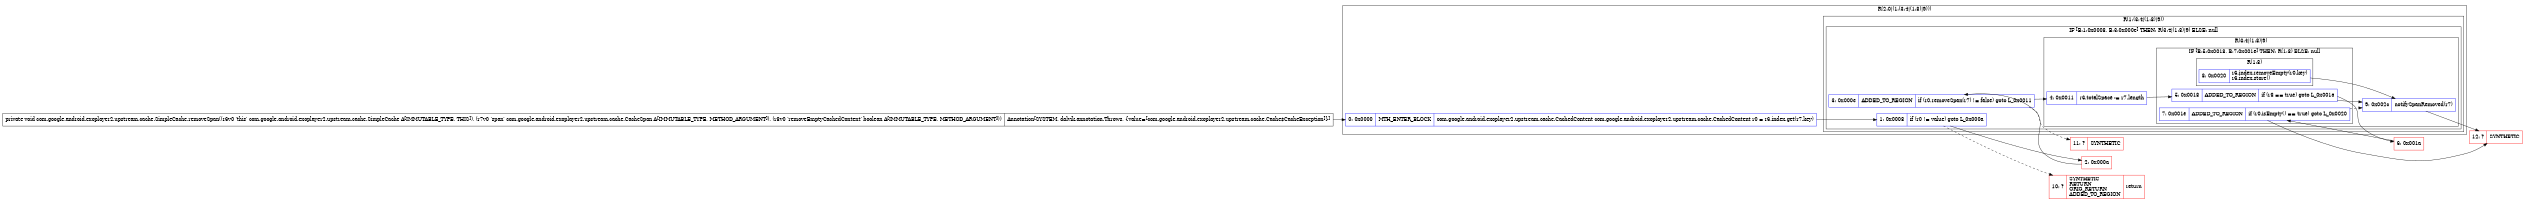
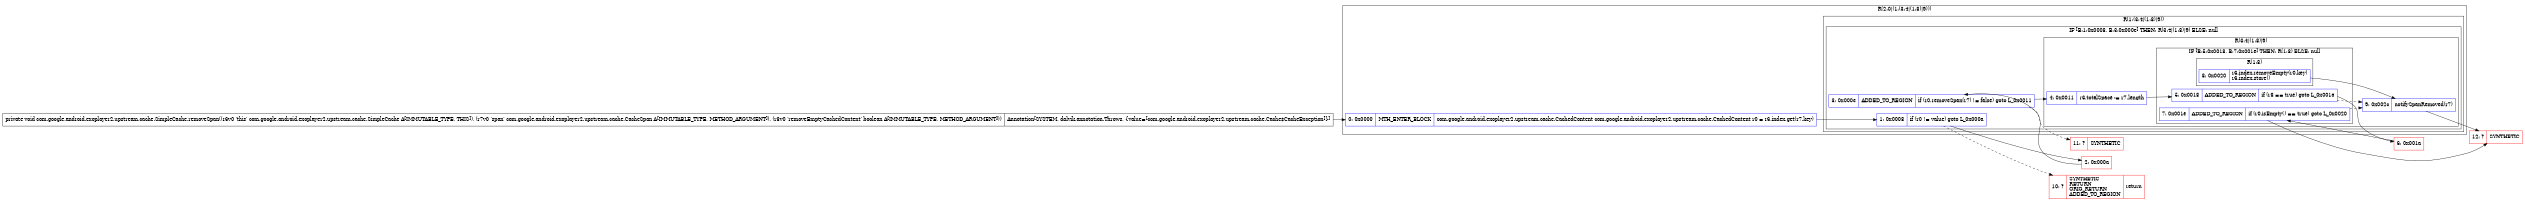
edge "5: 0x0018" -> "9: 0x002c": style solid -> dashed
